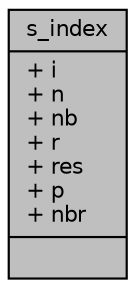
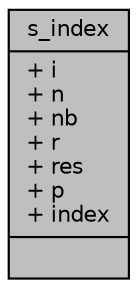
node "s_index": text "+ nbr" -> "+ index"
